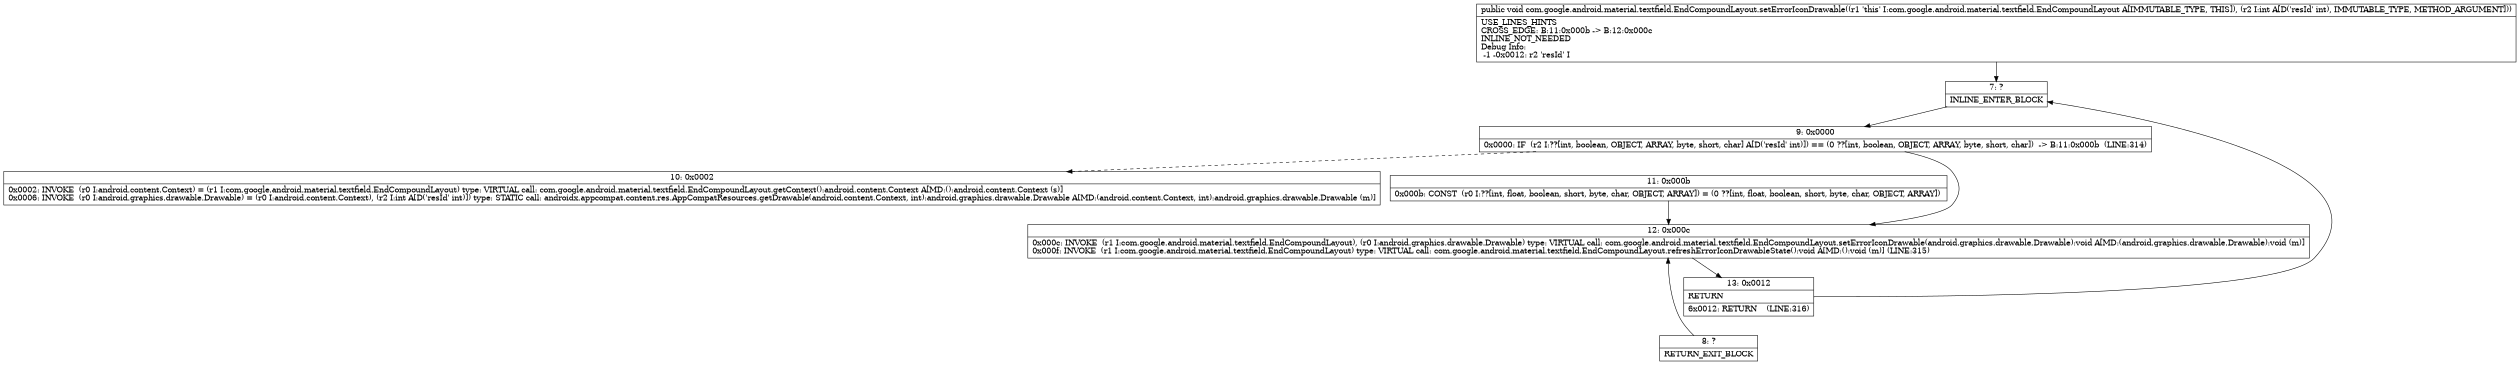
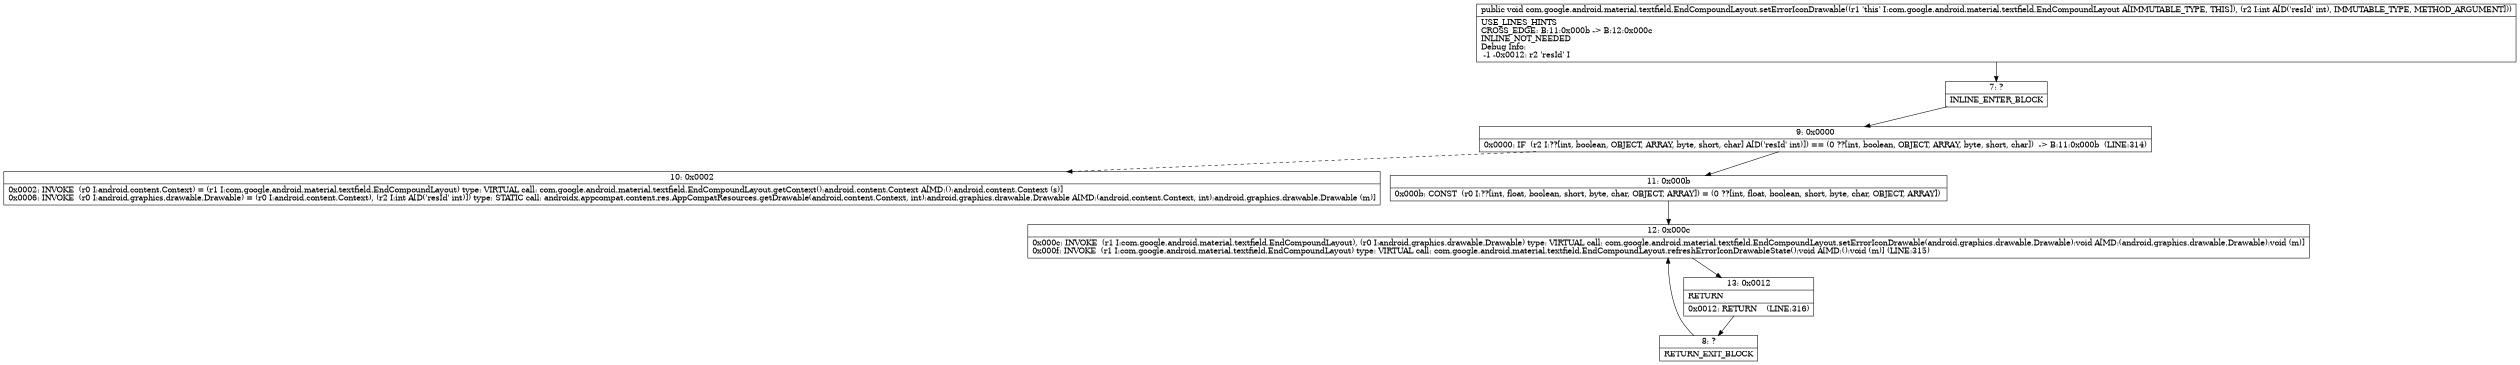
edge "9: 0x0000" -> "12: 0x000c": now "9: 0x0000" -> "11: 0x000b"
edge "13: 0x0012" -> "7: ?": now "13: 0x0012" -> "8: ?"
node "13: 0x0012": text "6x0012: RETURN    (LINE:316)" -> "0x0012: RETURN    (LINE:316)"
